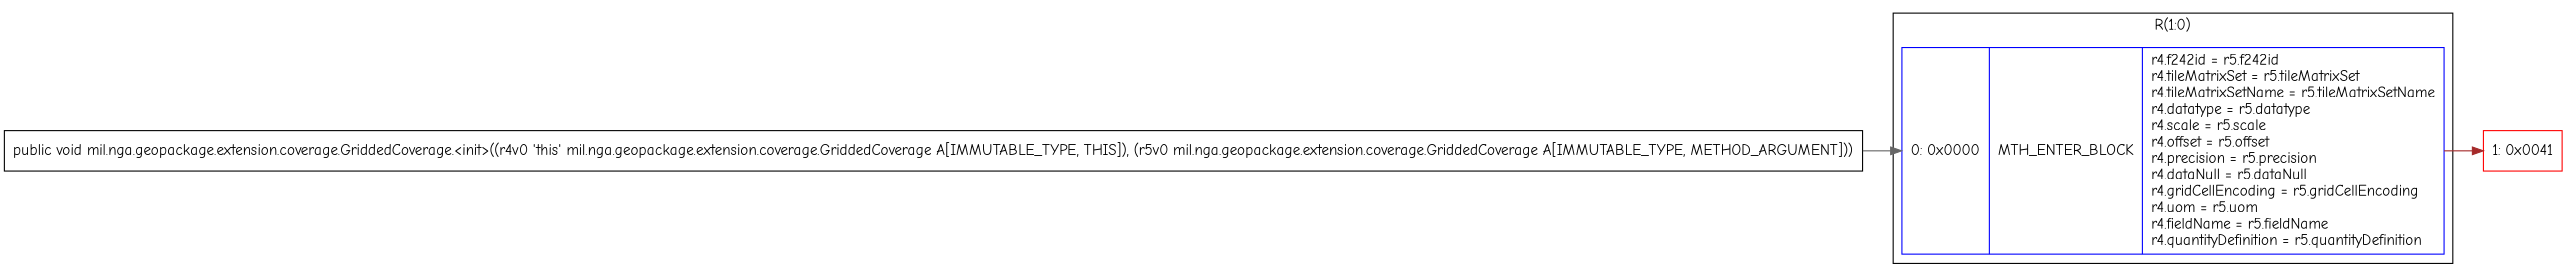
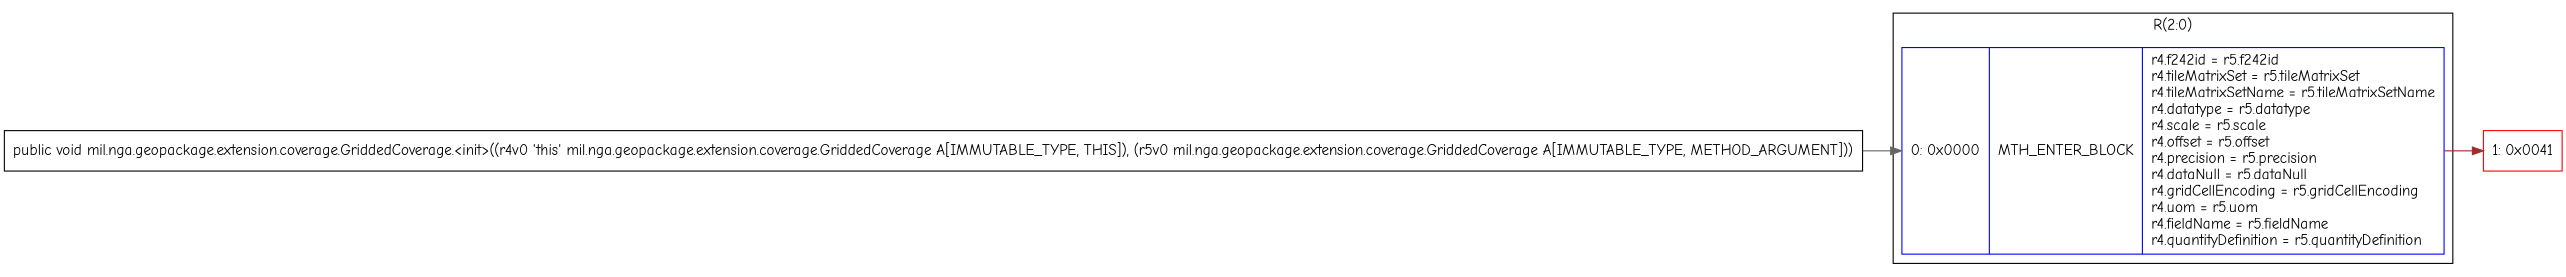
cluster "R(1:0)": label "R(1:0)" -> "R(2:0)"
